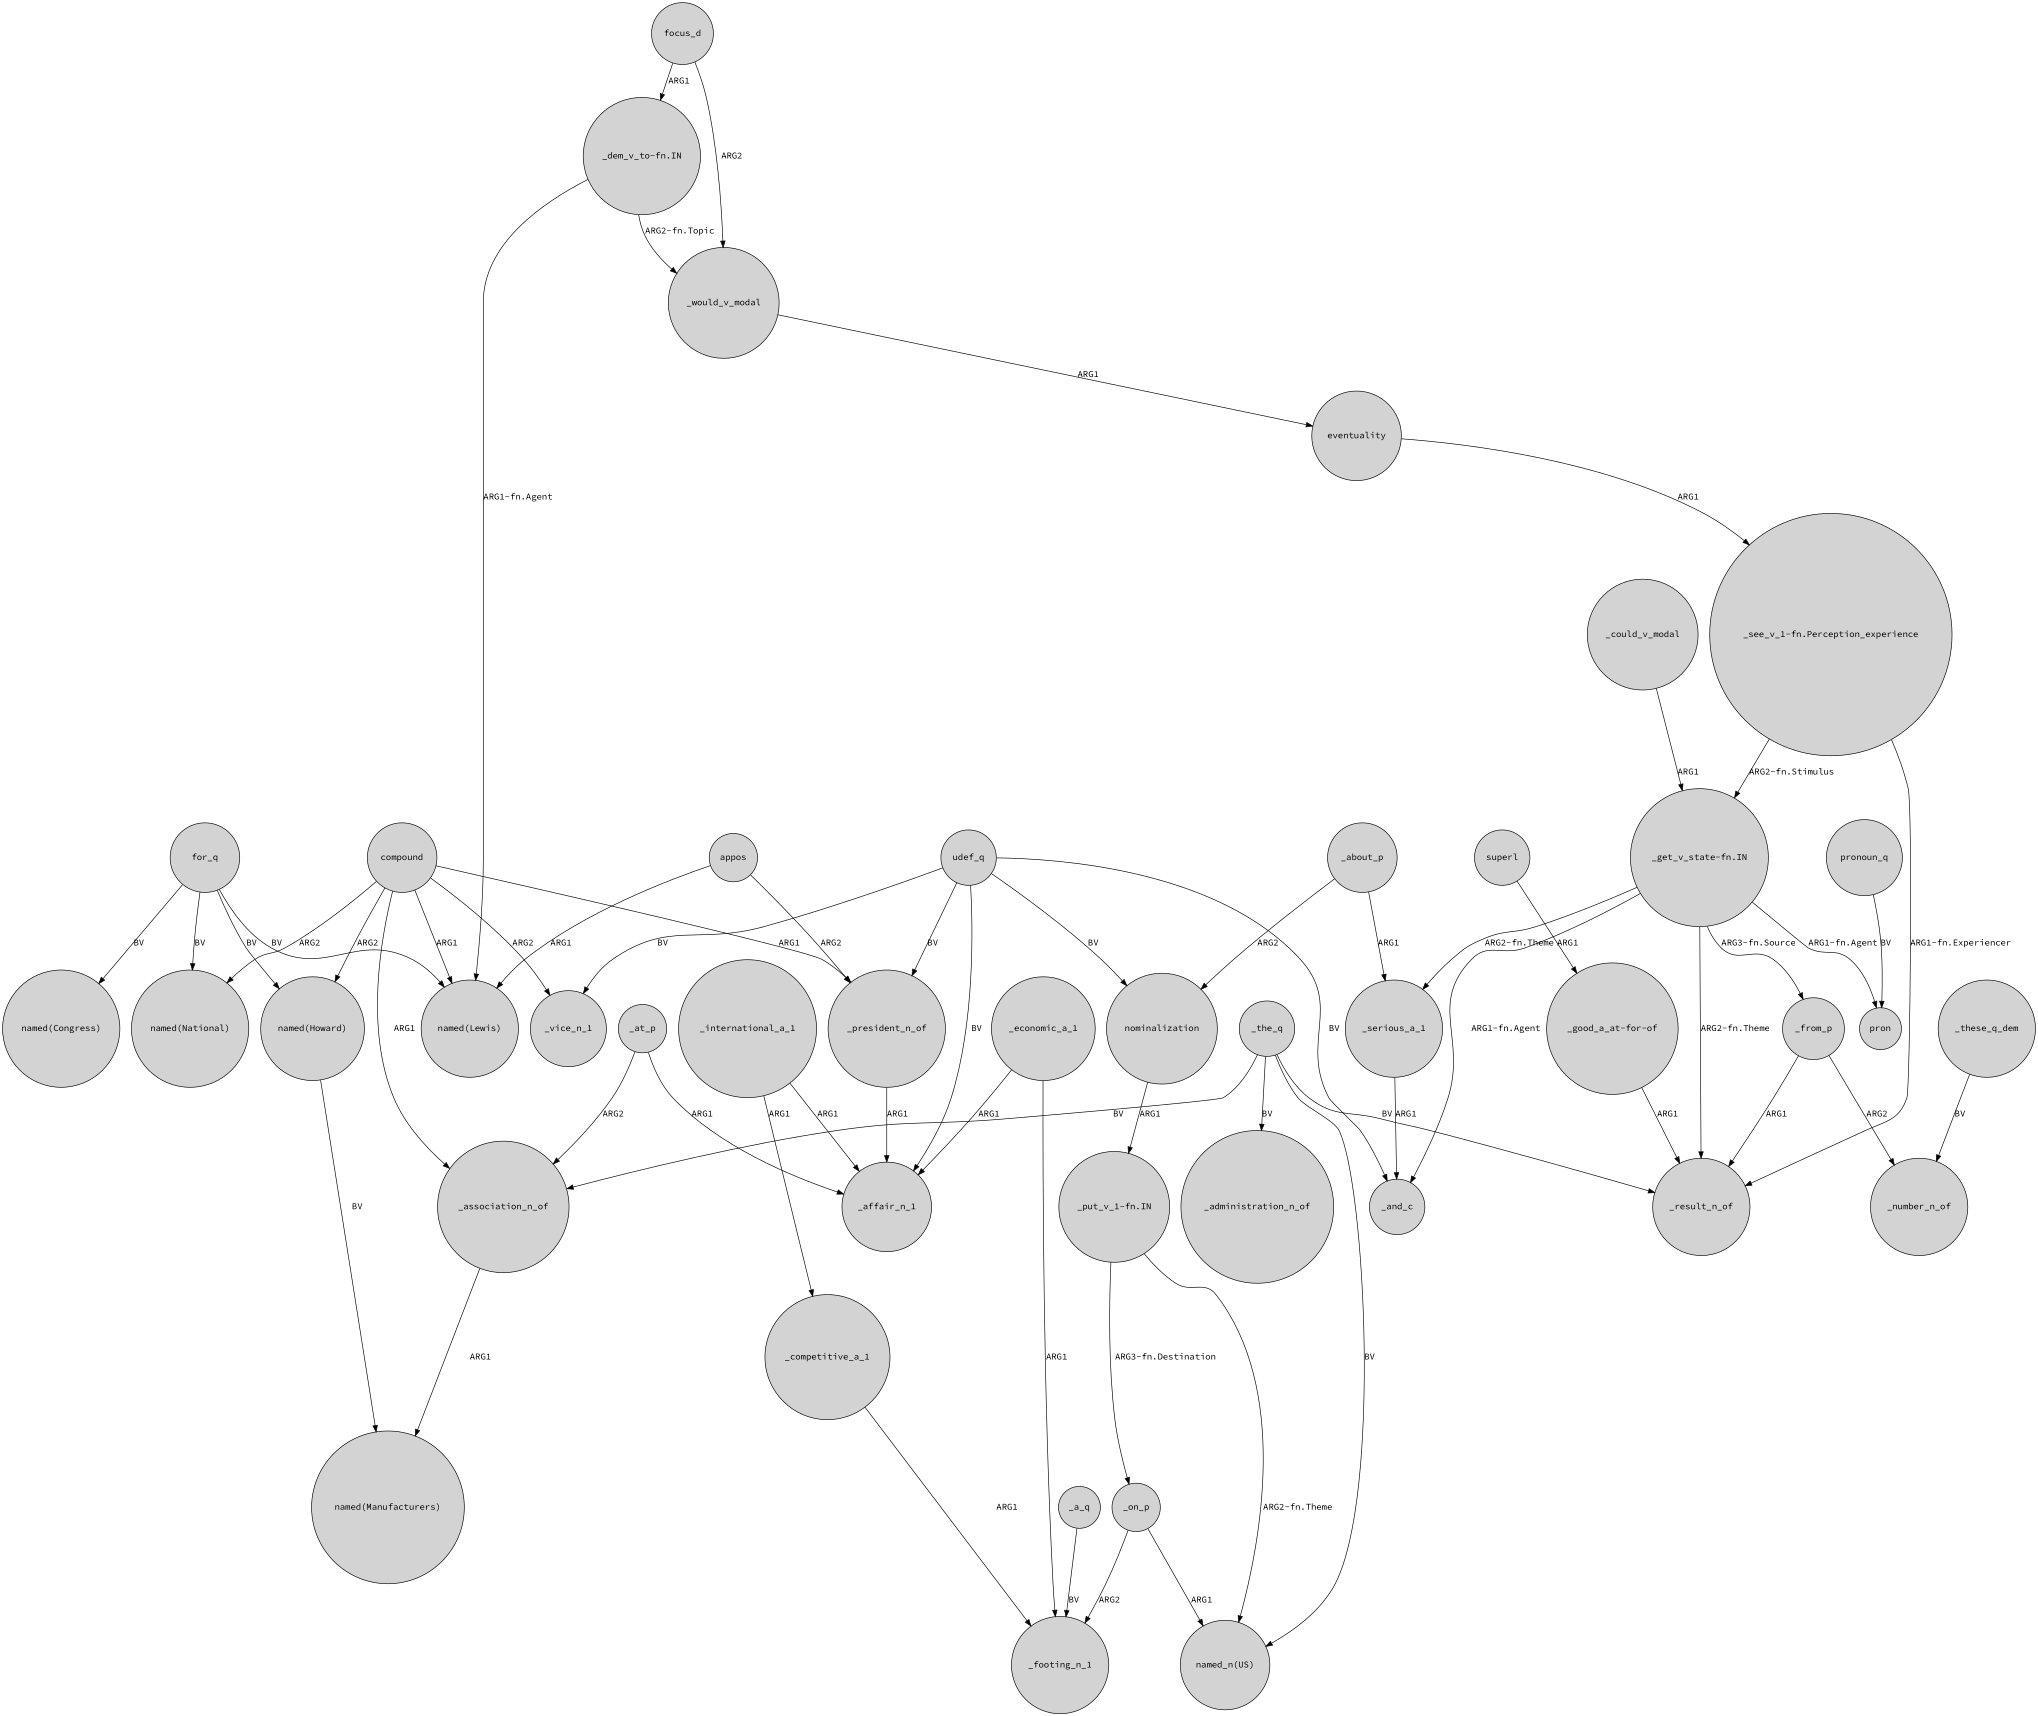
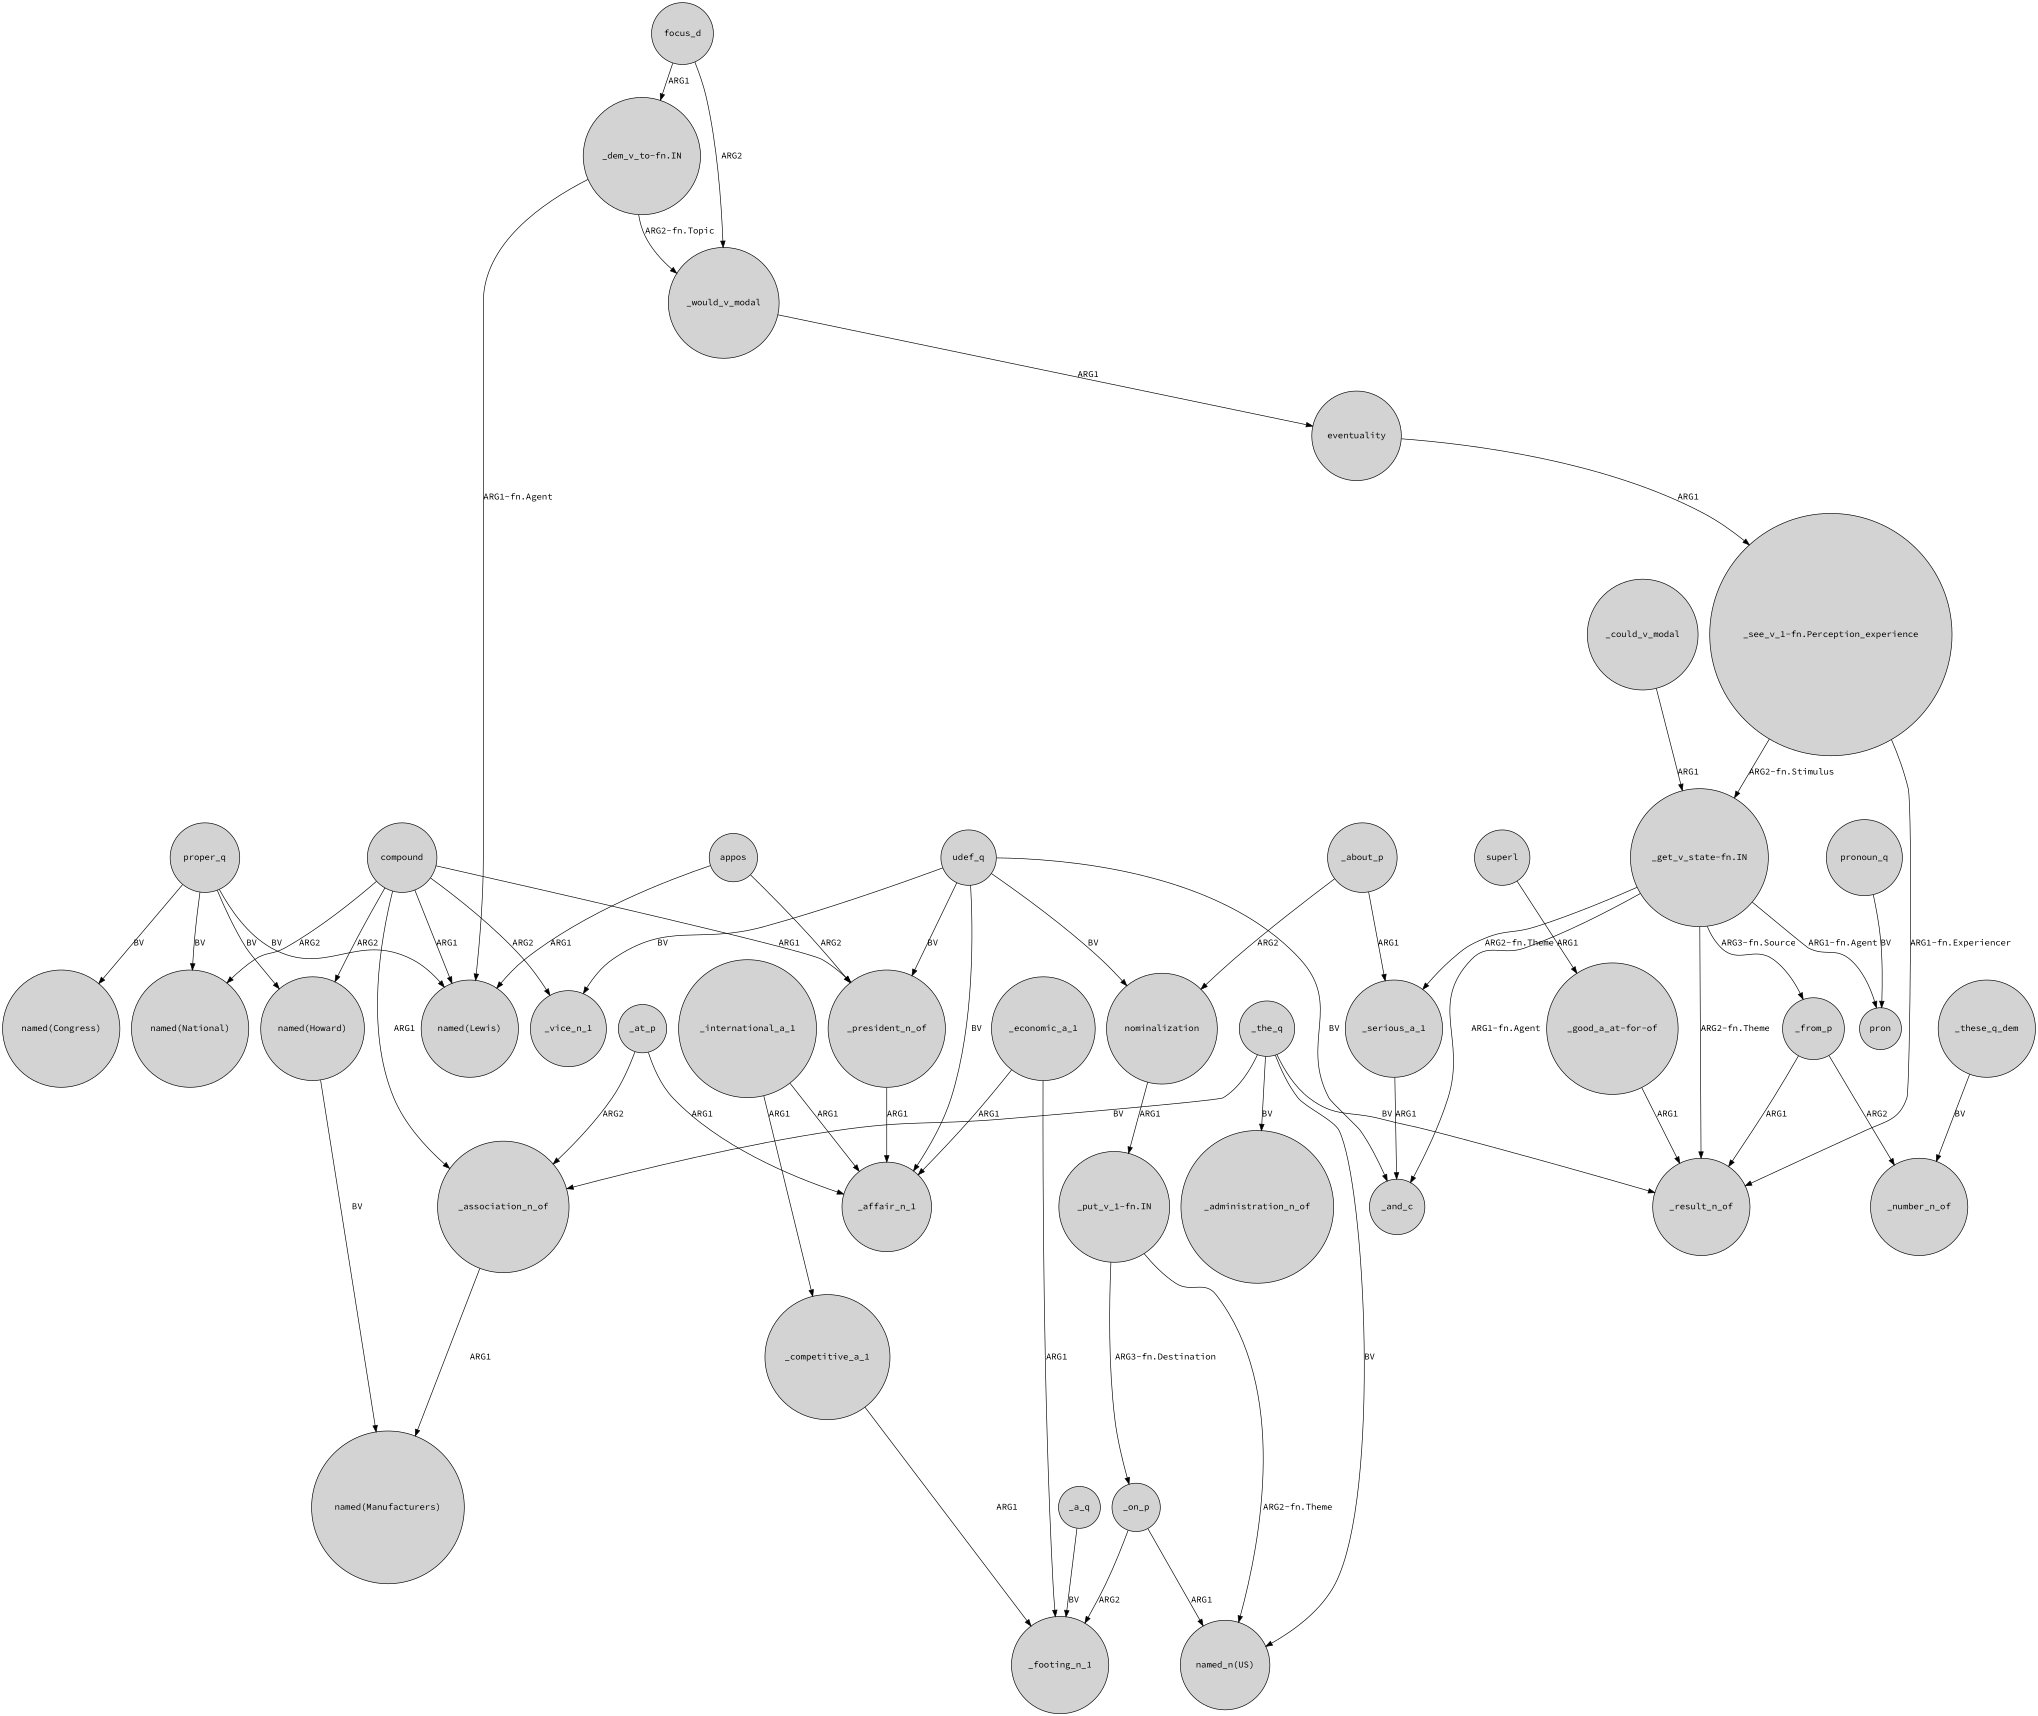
node "for_q": label "for_q" -> "proper_q"
